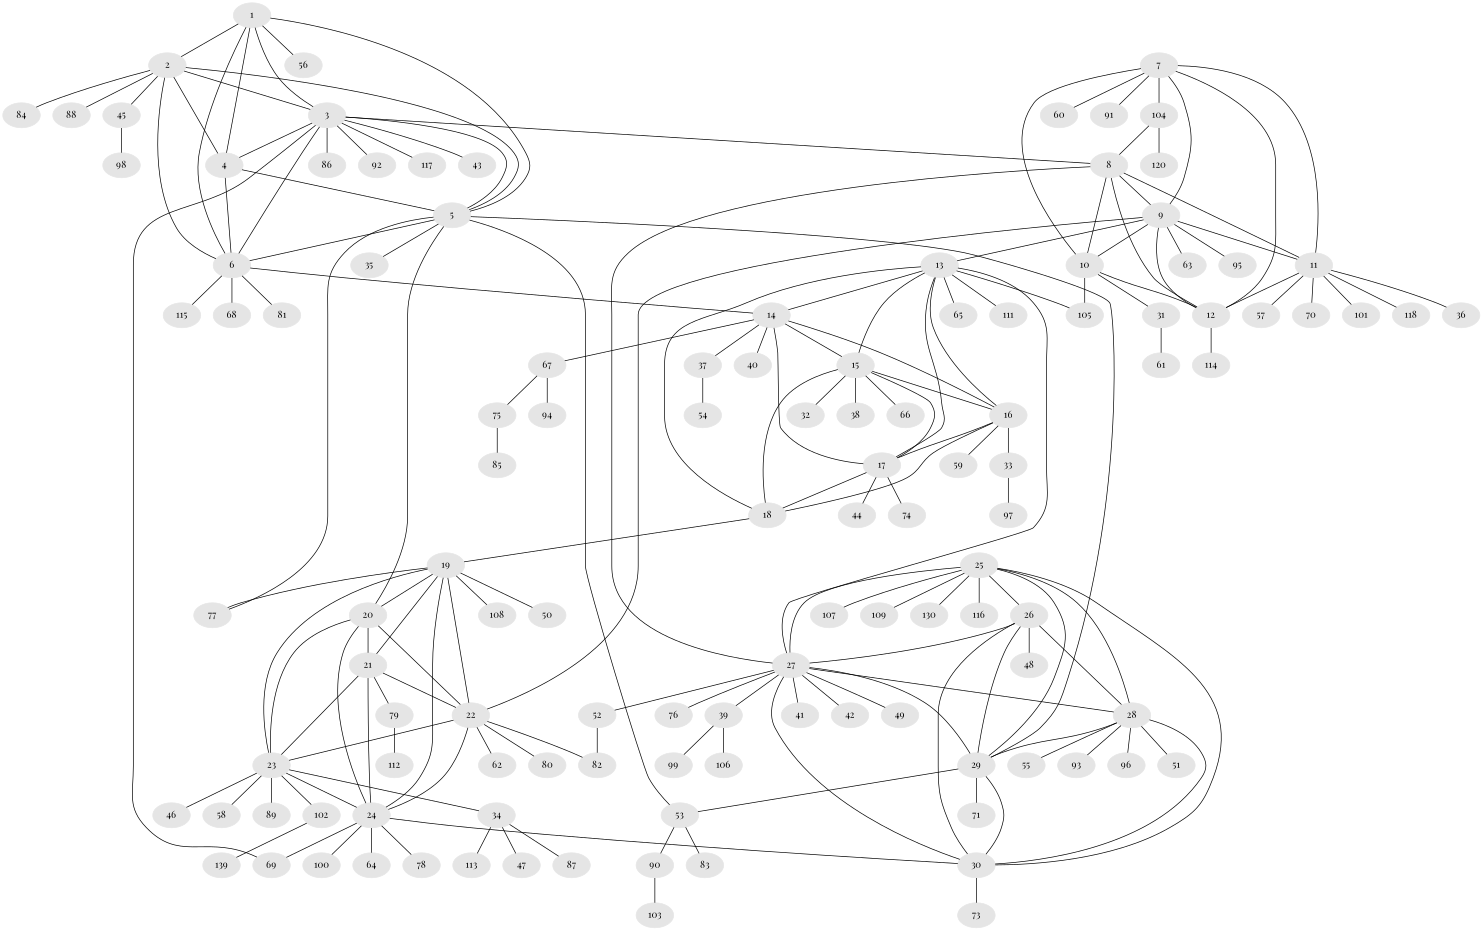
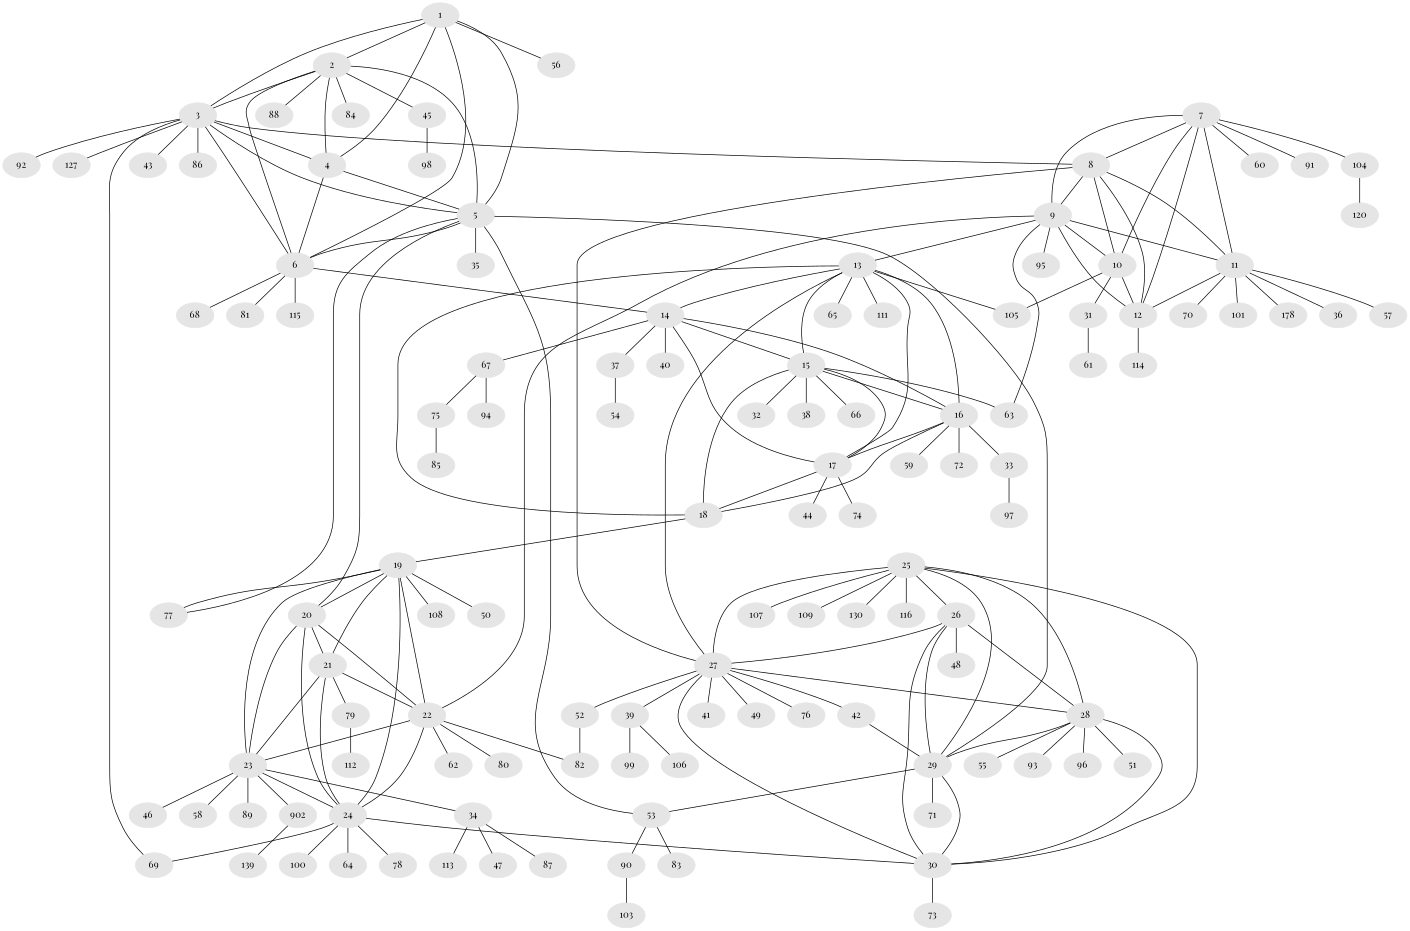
edge "104" -- "8": now "7" -- "8"
node "117": label "117" -> "127"
node "118": label "118" -> "178"
edge "15" -- "63": added
node "72": added
edge "27" -- "29": now "42" -- "29"
node "102": label "102" -> "902"
